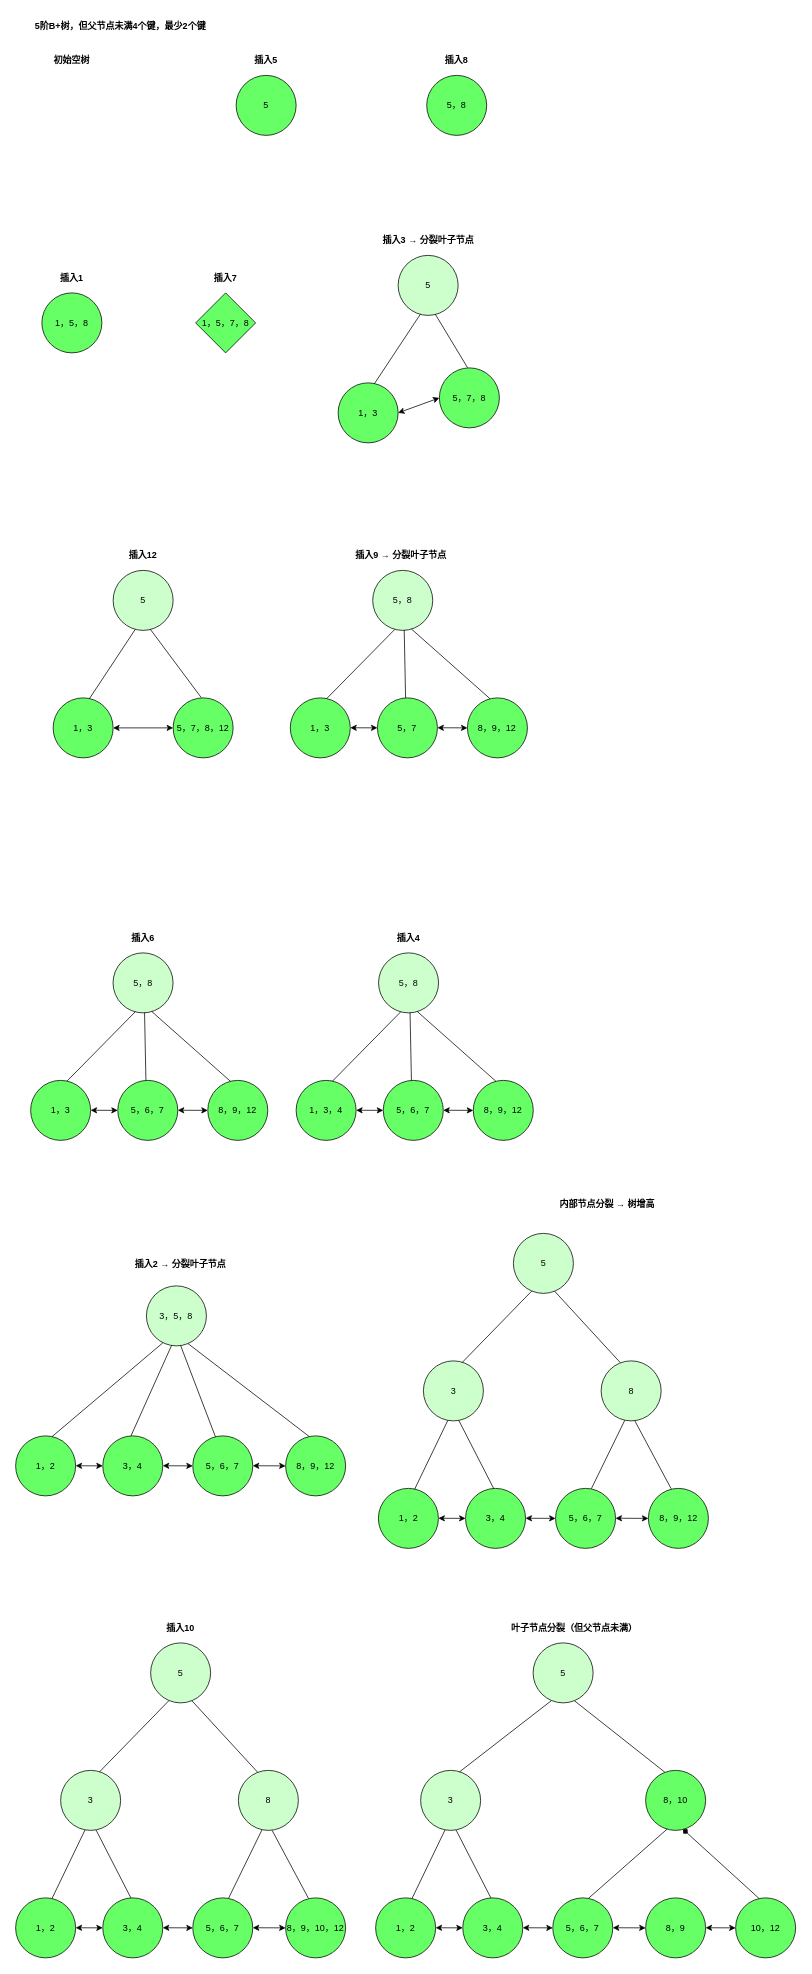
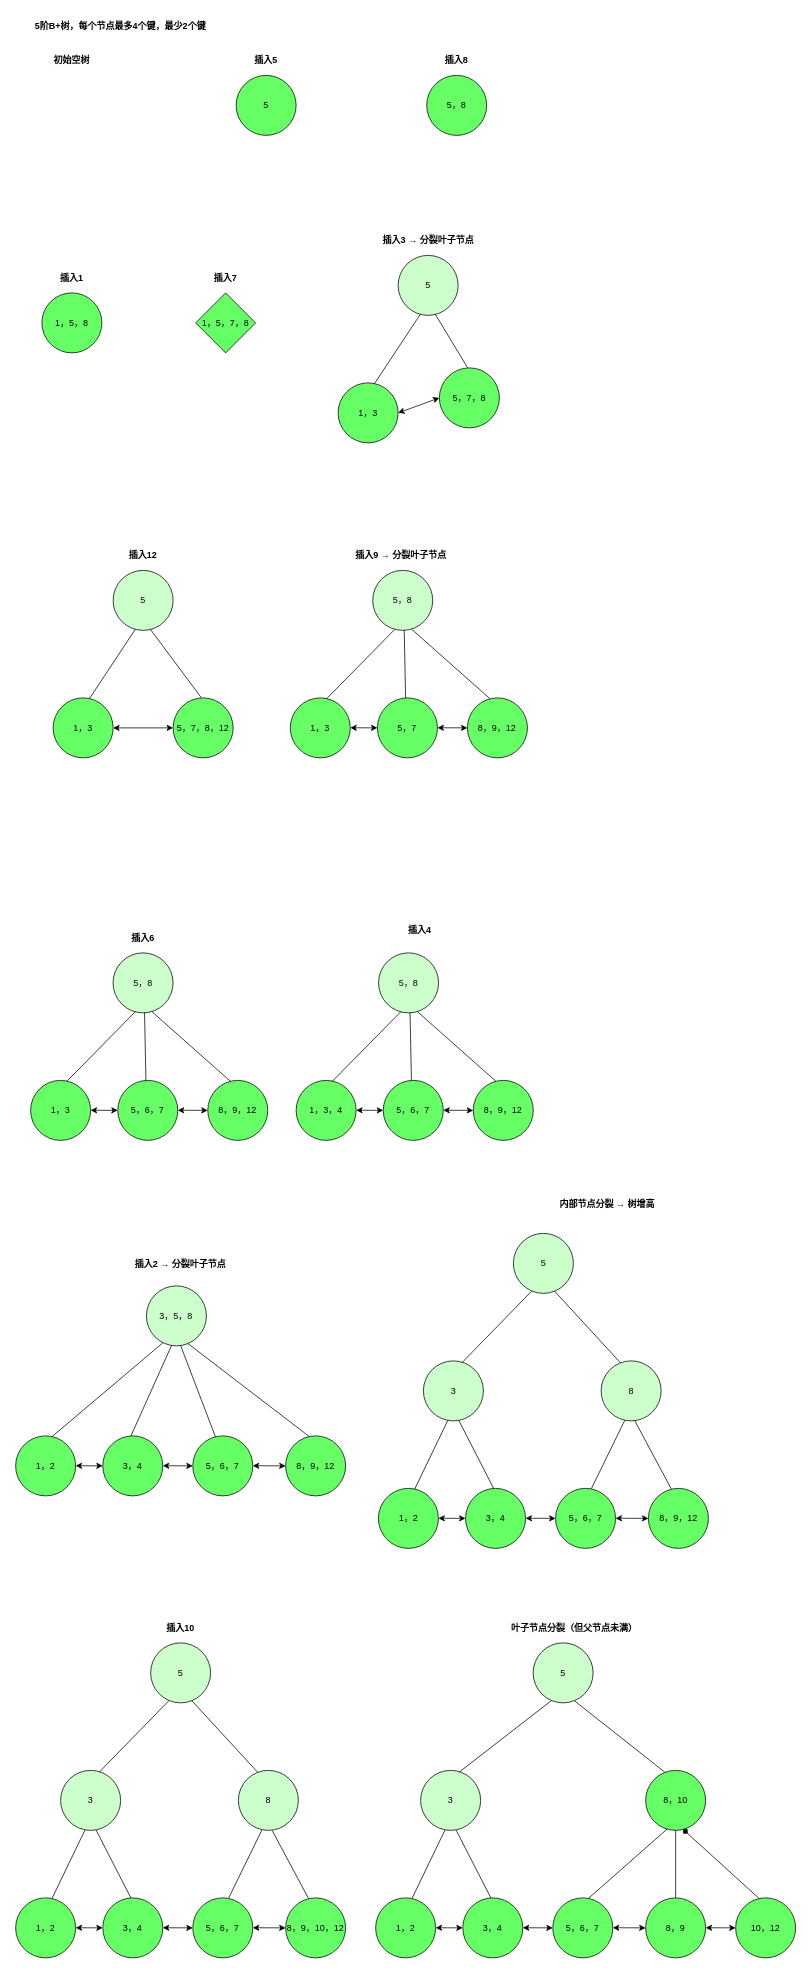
node "5阶B+树，但父节点未满4个键，最少2个键": label "5阶B+树，但父节点未满4个键，最少2个键" -> "5阶B+树，每个节点最多4个键，最少2个键"
node "插入4": moved (409, 938) -> (420, 930)
edge "8，10" -- "8，9": added
